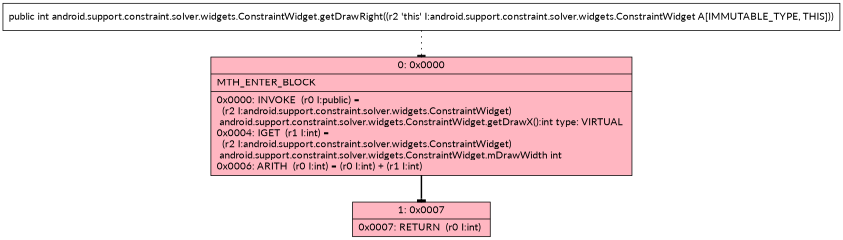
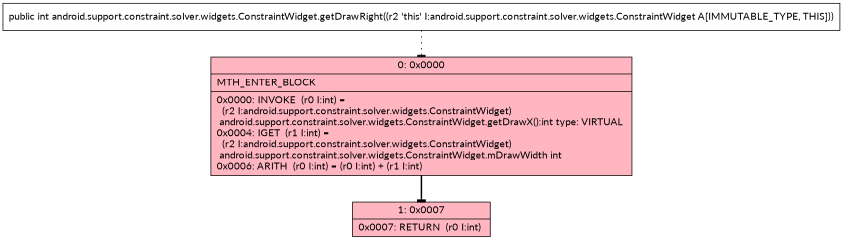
node "0: 0x0000": text "0x0000: INVOKE  (r0 I:public) =" -> "0x0000: INVOKE  (r0 I:int) ="
